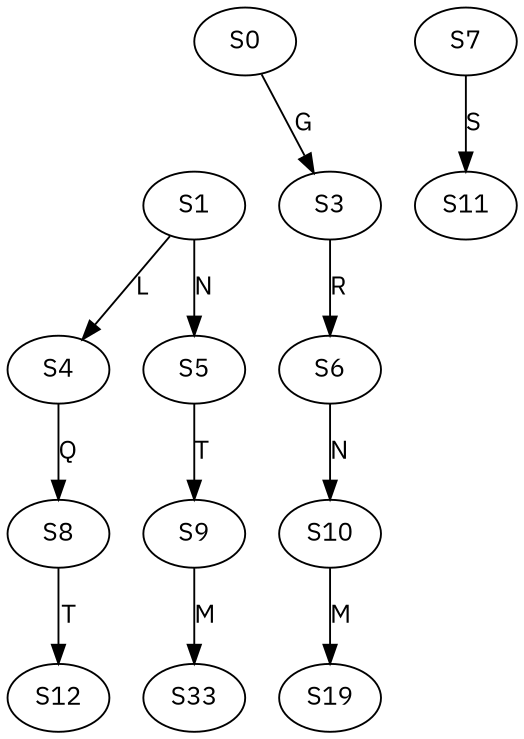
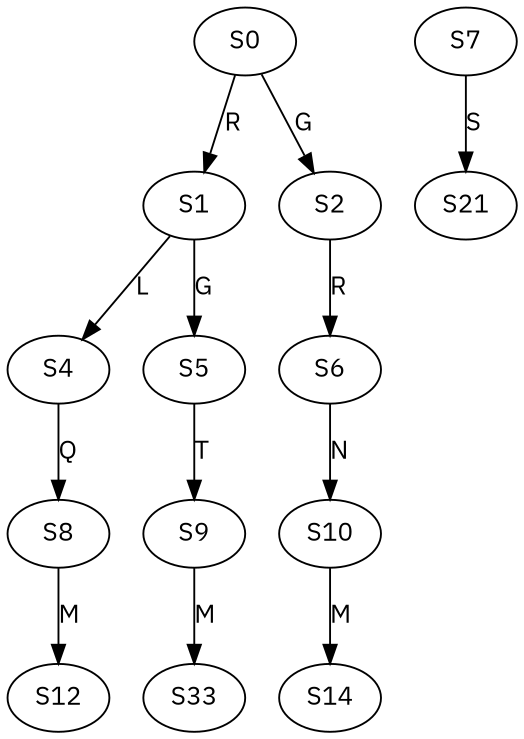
edge "S0" -> "S1": added, label "R"
node "S3": label "S3" -> "S2"
node "S11": label "S11" -> "S21"
edge "S1" -> "S5": label "N" -> "G"
edge "S8" -> "S12": label "T" -> "M"
node "S19": label "S19" -> "S14"
